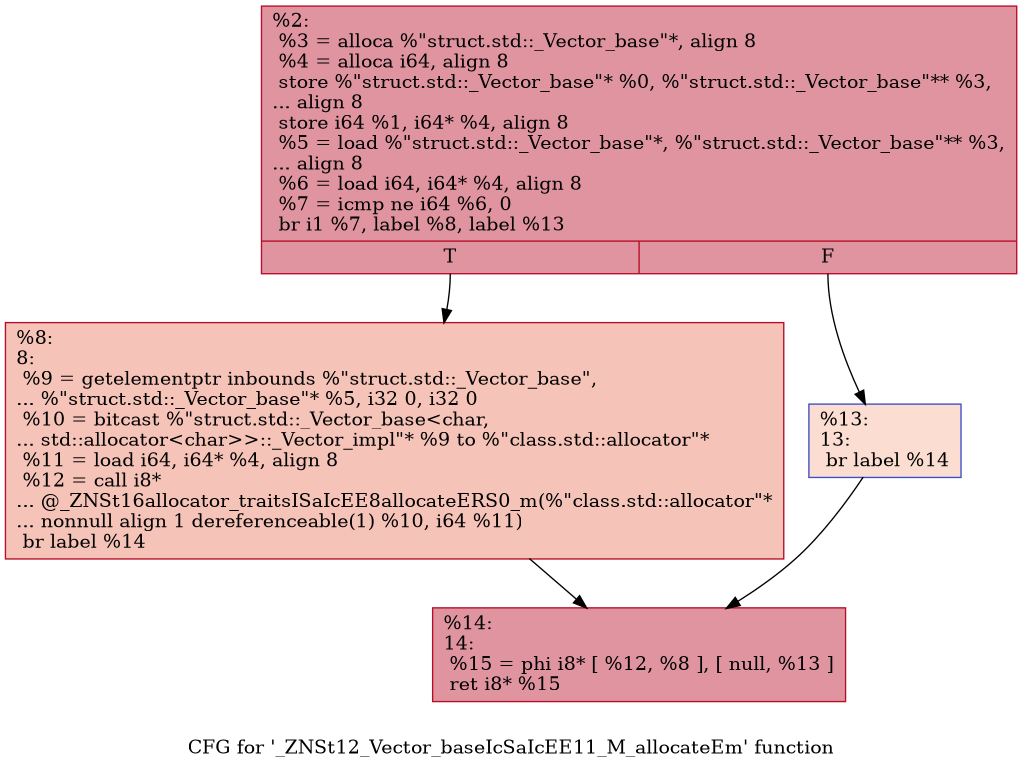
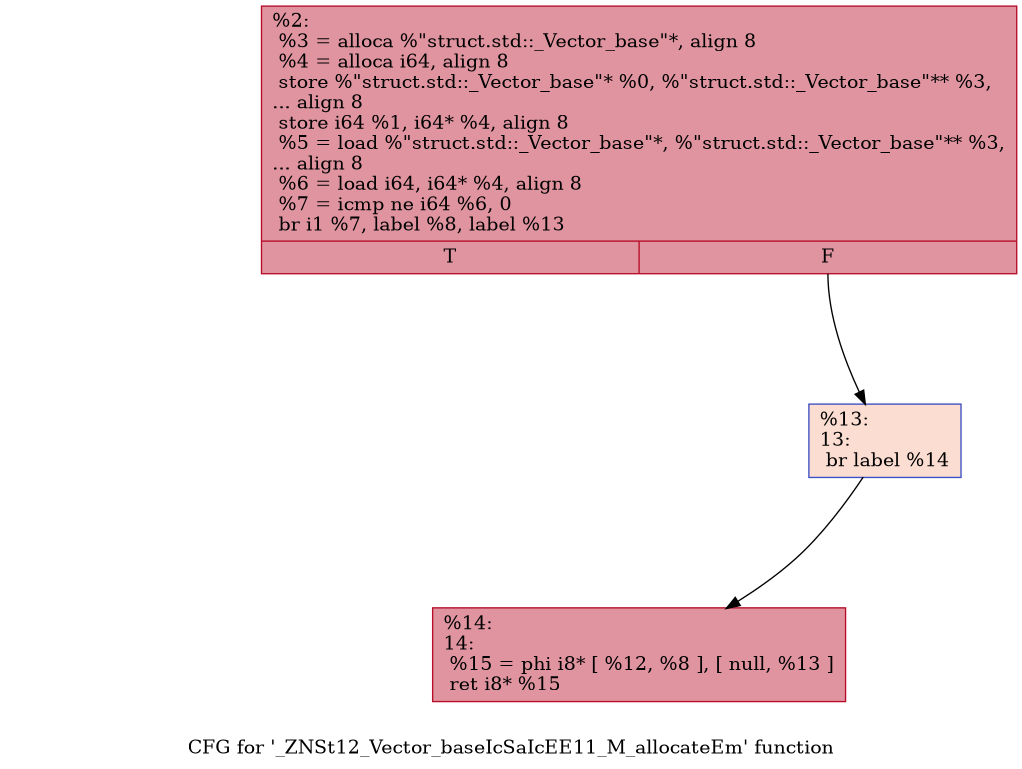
node "%8:": removed
